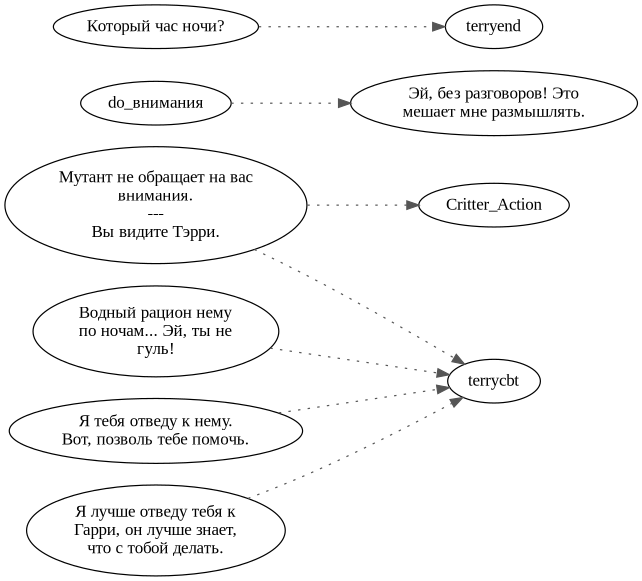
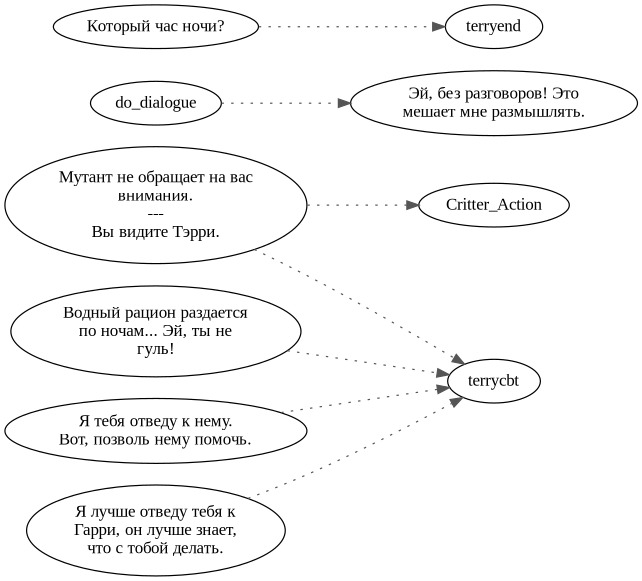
node "do_внимания": label "do_внимания" -> "do_dialogue"
node "Водный рацион нему по ночам... Эй, ты не гуль!": label "Водный рацион нему по ночам... Эй, ты не гуль!" -> "Водный рацион раздается по ночам... Эй, ты не гуль!"
node "Я тебя отведу к нему. Вот, позволь тебе помочь.": label "Я тебя отведу к нему. Вот, позволь тебе помочь." -> "Я тебя отведу к нему. Вот, позволь нему помочь."
